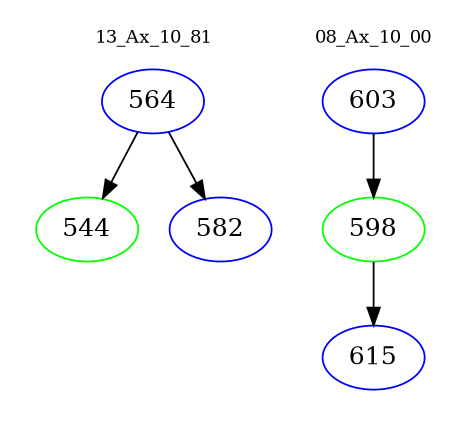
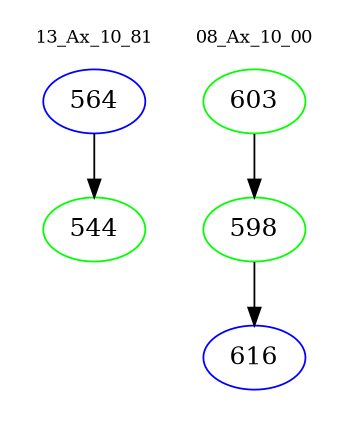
node "603": color blue -> green
node "582": removed
node "615": label "615" -> "616"
